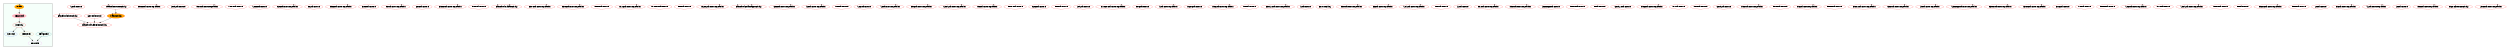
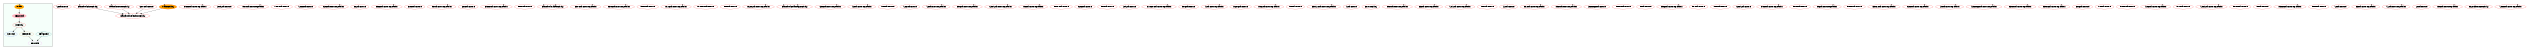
node "COTSWAdventure": removed
edge "LoadAdventureActivity" -> "MainActivity": now "LoadAdventureActivity" -> "GamebookSelectionActivity"
